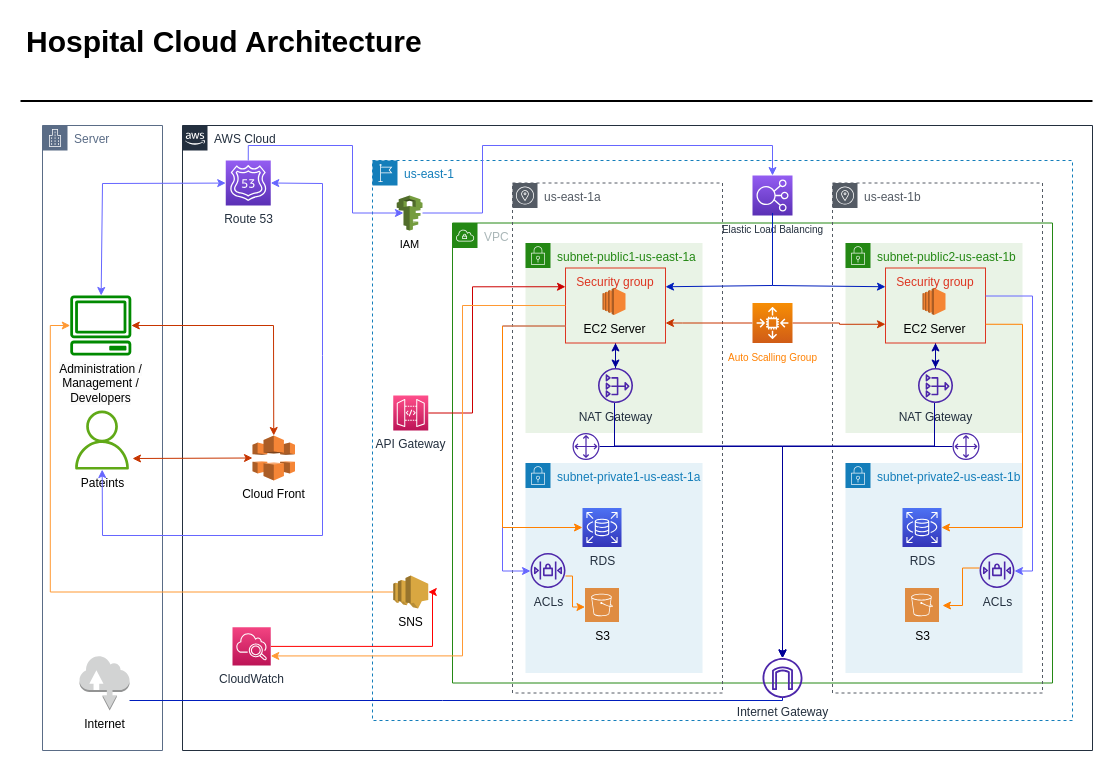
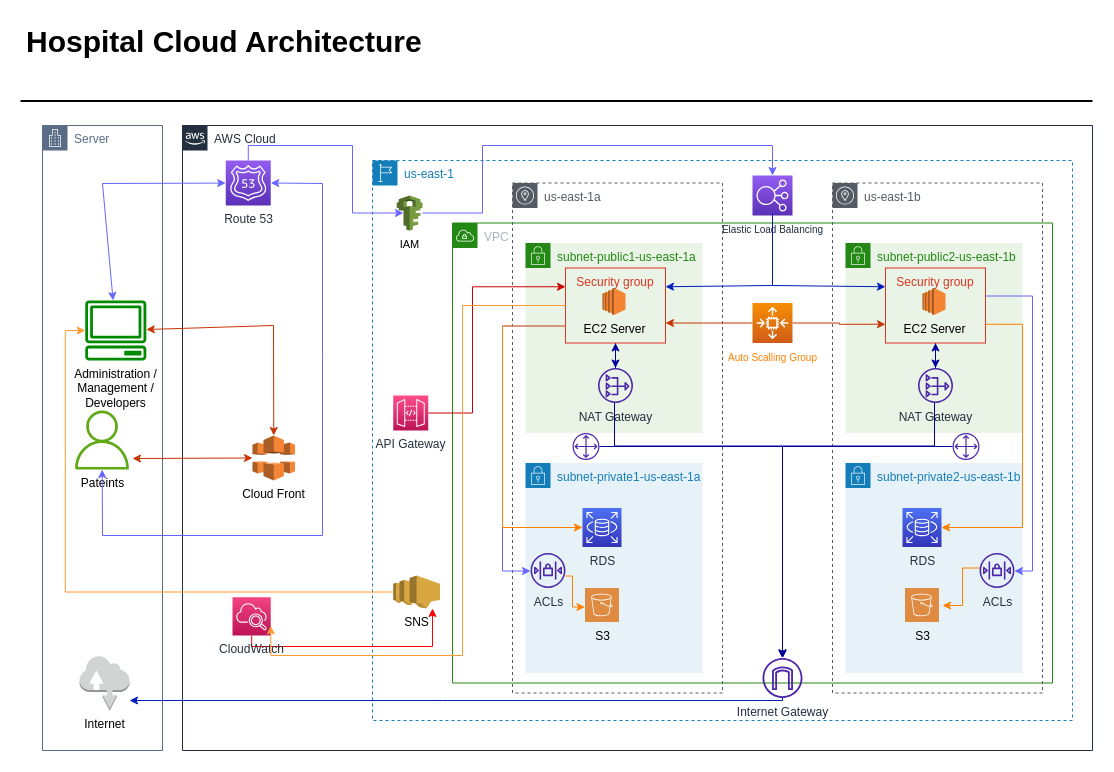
node "Administration / Management / Developers": moved (101, 326) -> (116, 331)
node "SNS": size 35x33 -> 47x33
node "CloudWatch": moved (252, 646) -> (252, 616)
edge "Internet Gateway" -- "Internet": arrowhead none -> classic
